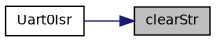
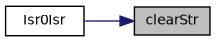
node "Uart0Isr": label "Uart0Isr" -> "Isr0Isr"
